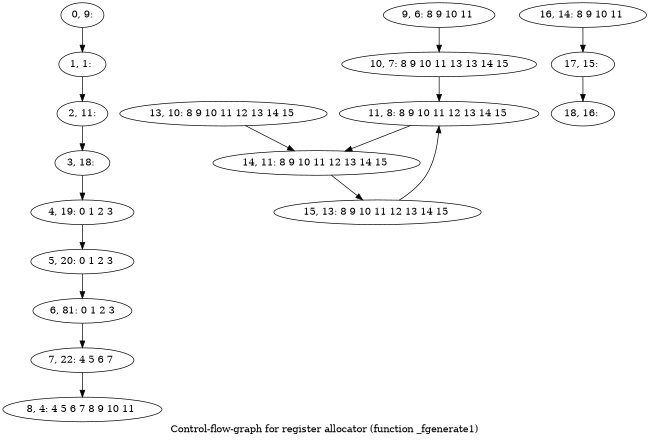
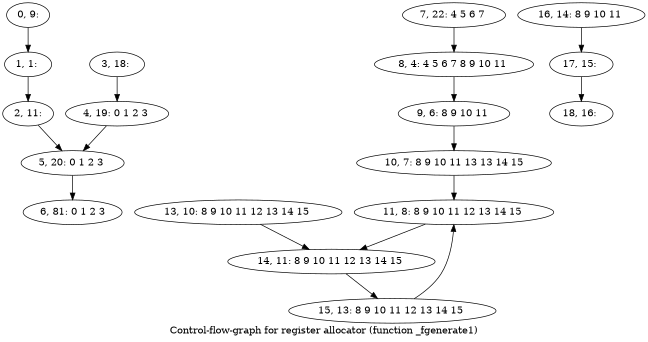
edge "8, 4: 4 5 6 7 8 9 10 11" -> "9, 6: 8 9 10 11": added
edge "2, 11:" -> "3, 18:": now "2, 11:" -> "5, 20: 0 1 2 3"
edge "6, 81: 0 1 2 3" -> "7, 22: 4 5 6 7": removed
